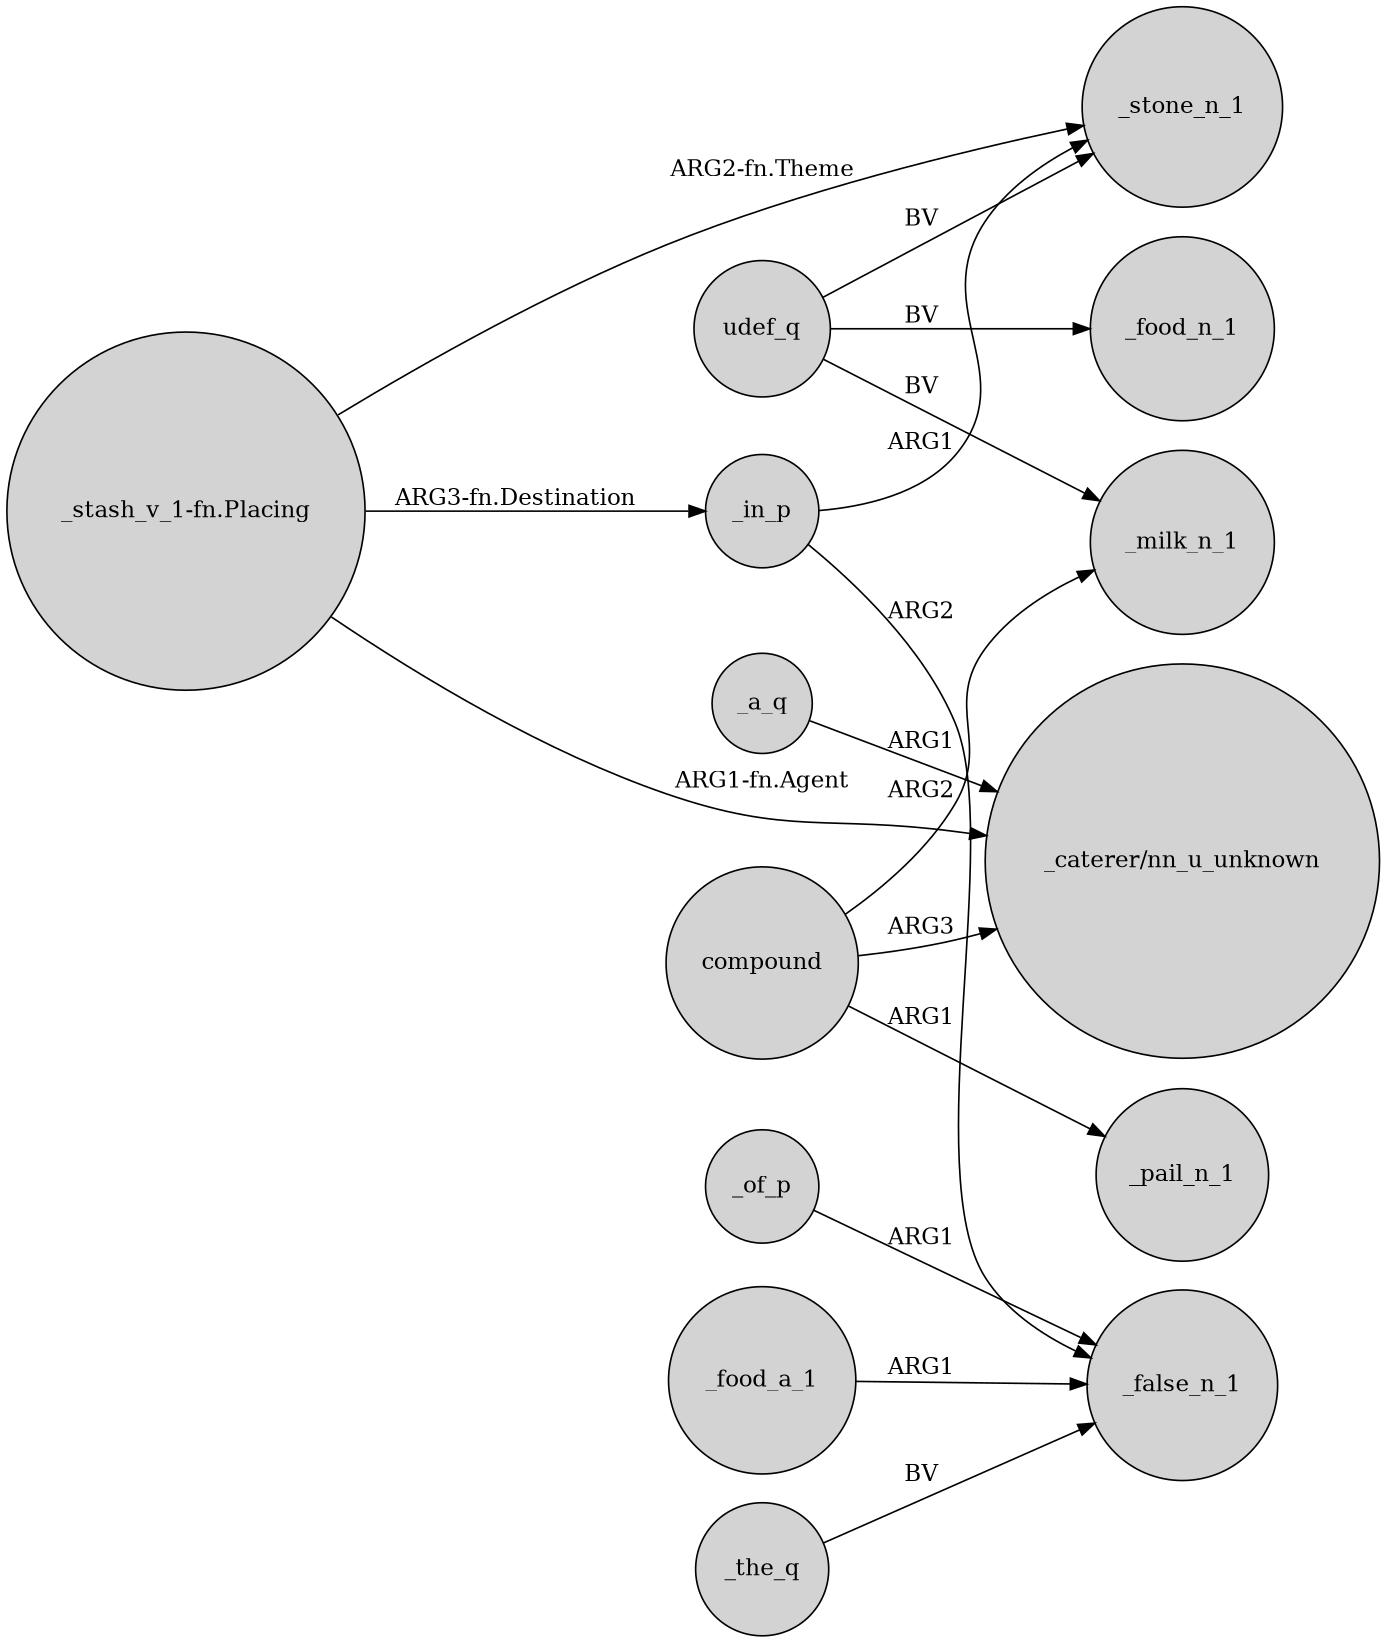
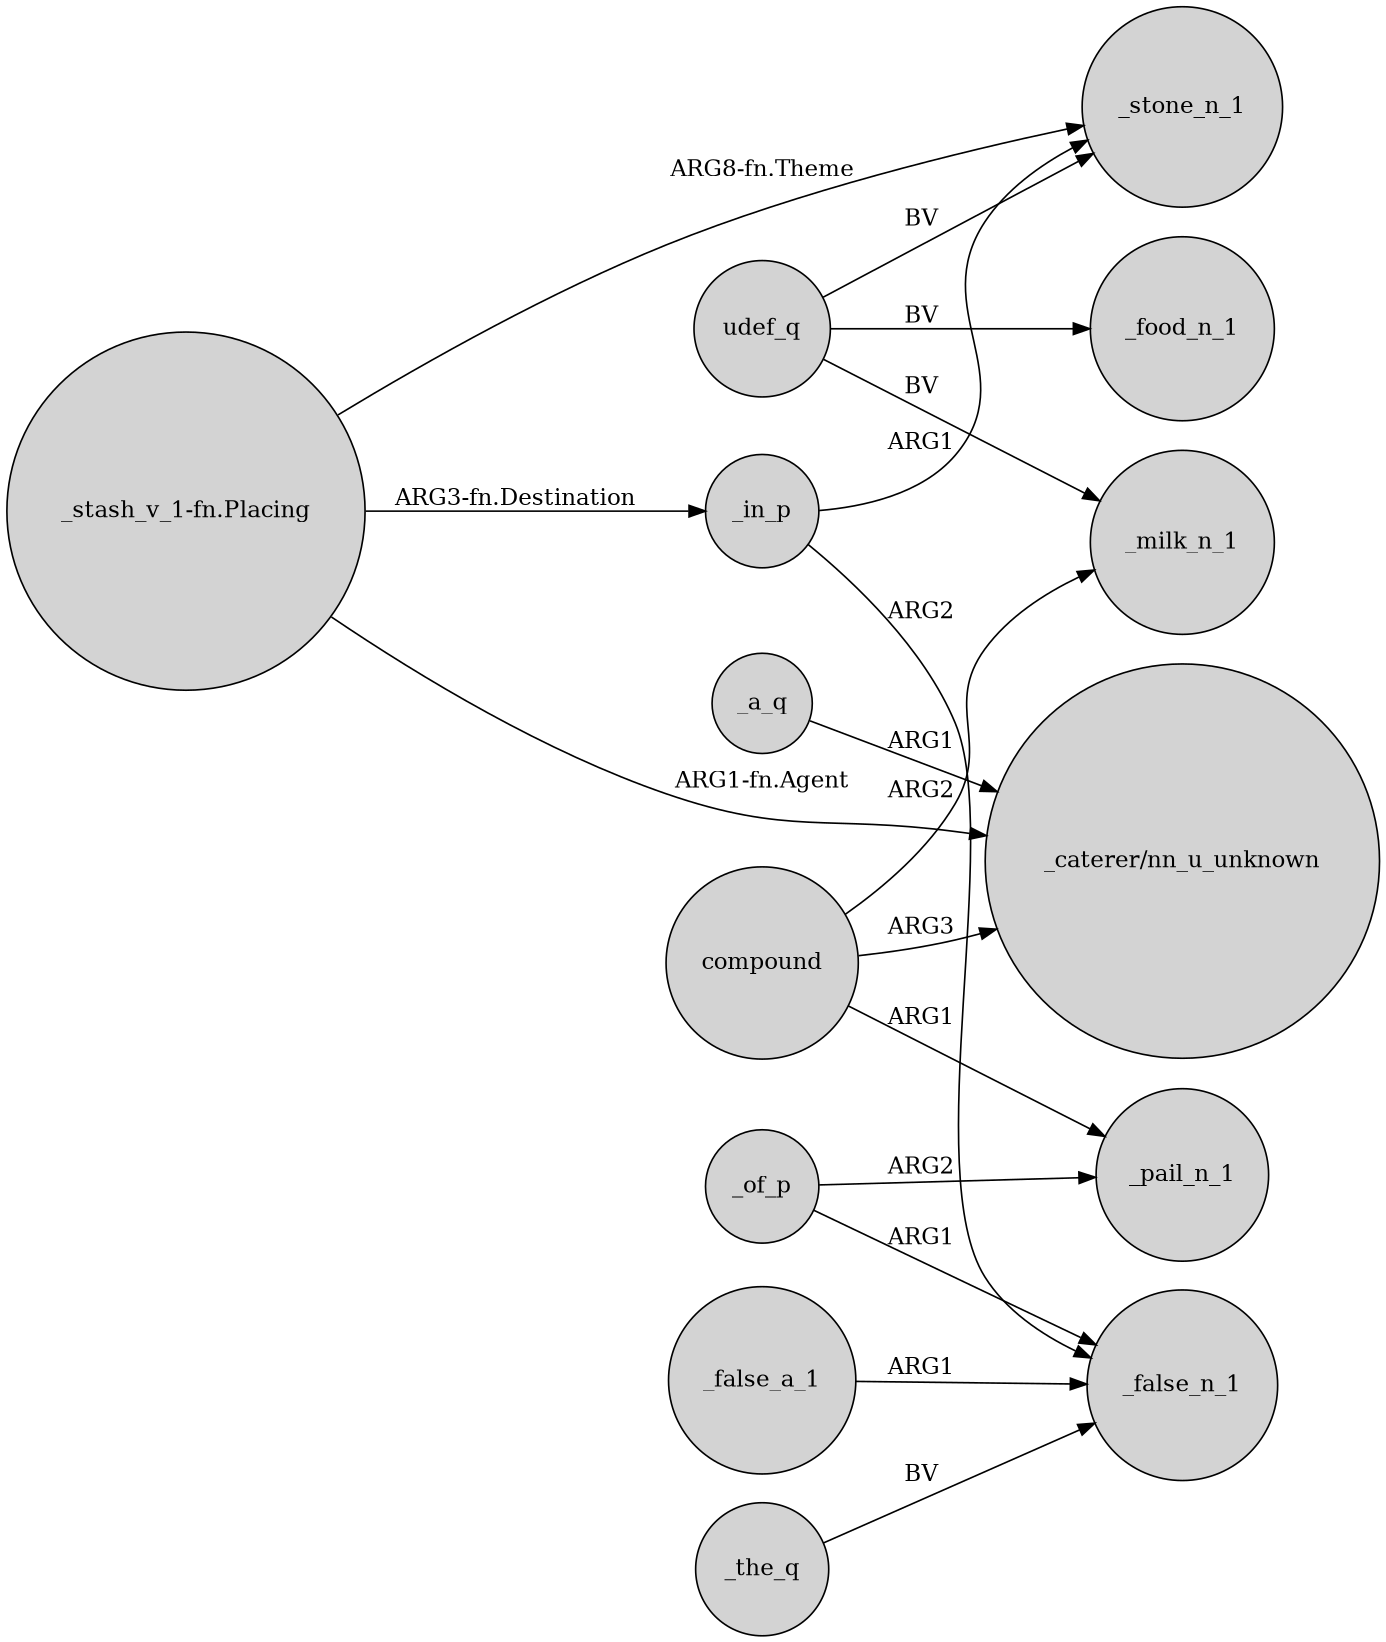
edge "_stash_v_1-fn.Placing" -> "_stone_n_1": label "ARG2-fn.Theme" -> "ARG8-fn.Theme"
edge "_of_p" -> "_pail_n_1": added, label "ARG2"
node "_food_a_1": label "_food_a_1" -> "_false_a_1"
